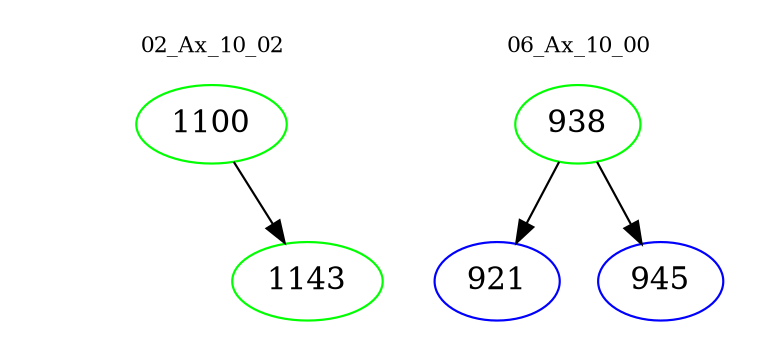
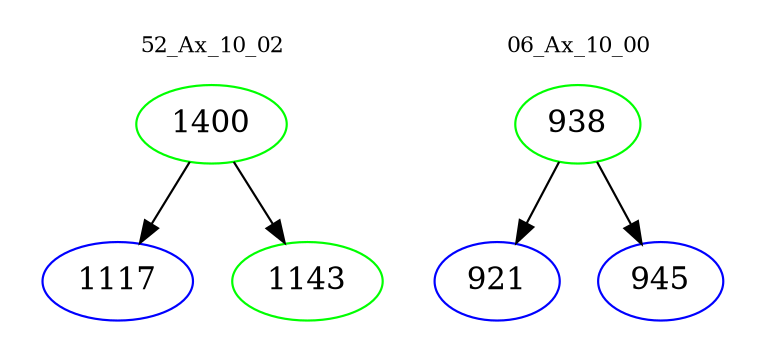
cluster "02_Ax_10_02": label "02_Ax_10_02" -> "52_Ax_10_02"
node "1100": label "1100" -> "1400"
node "1117": added
